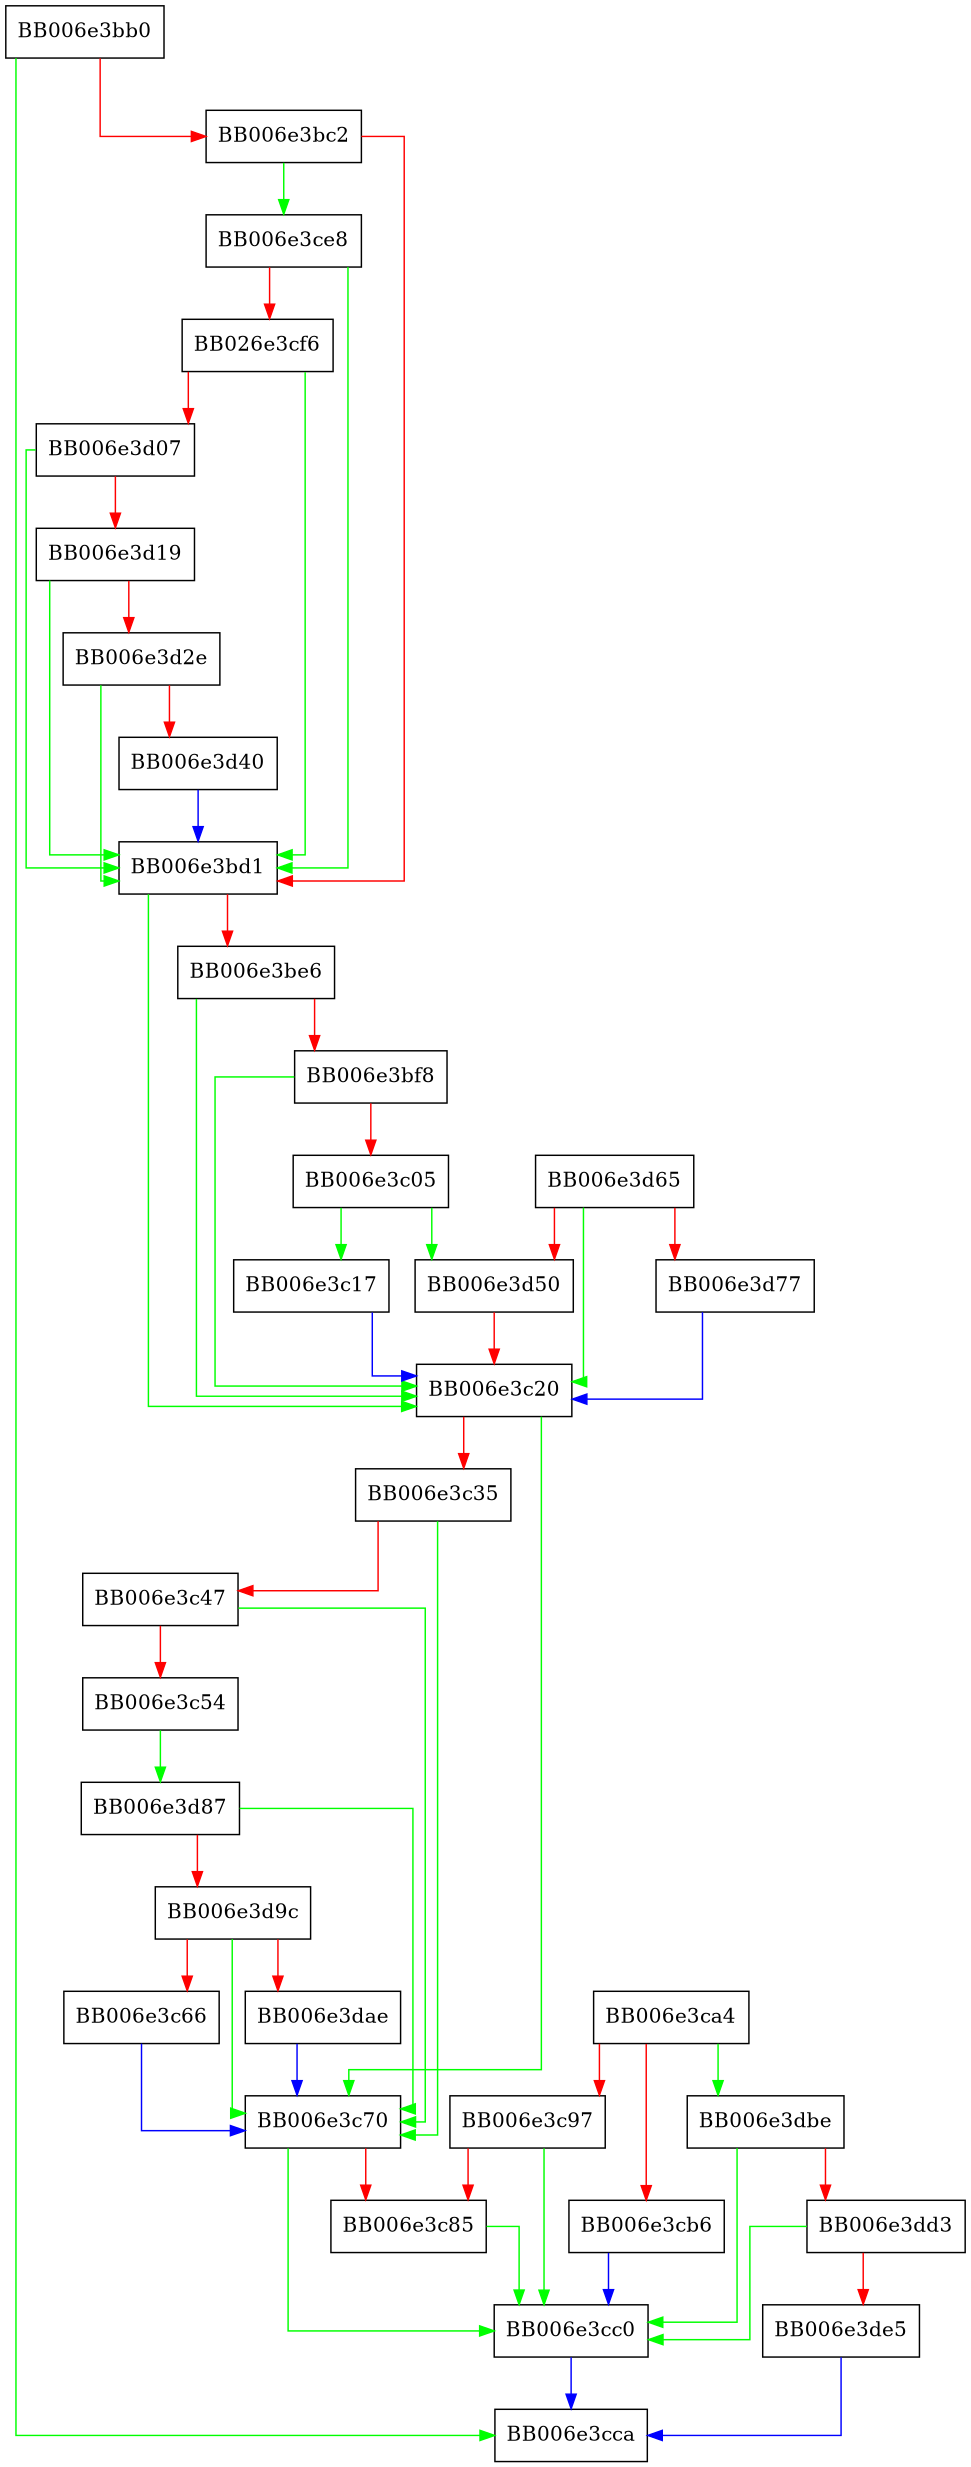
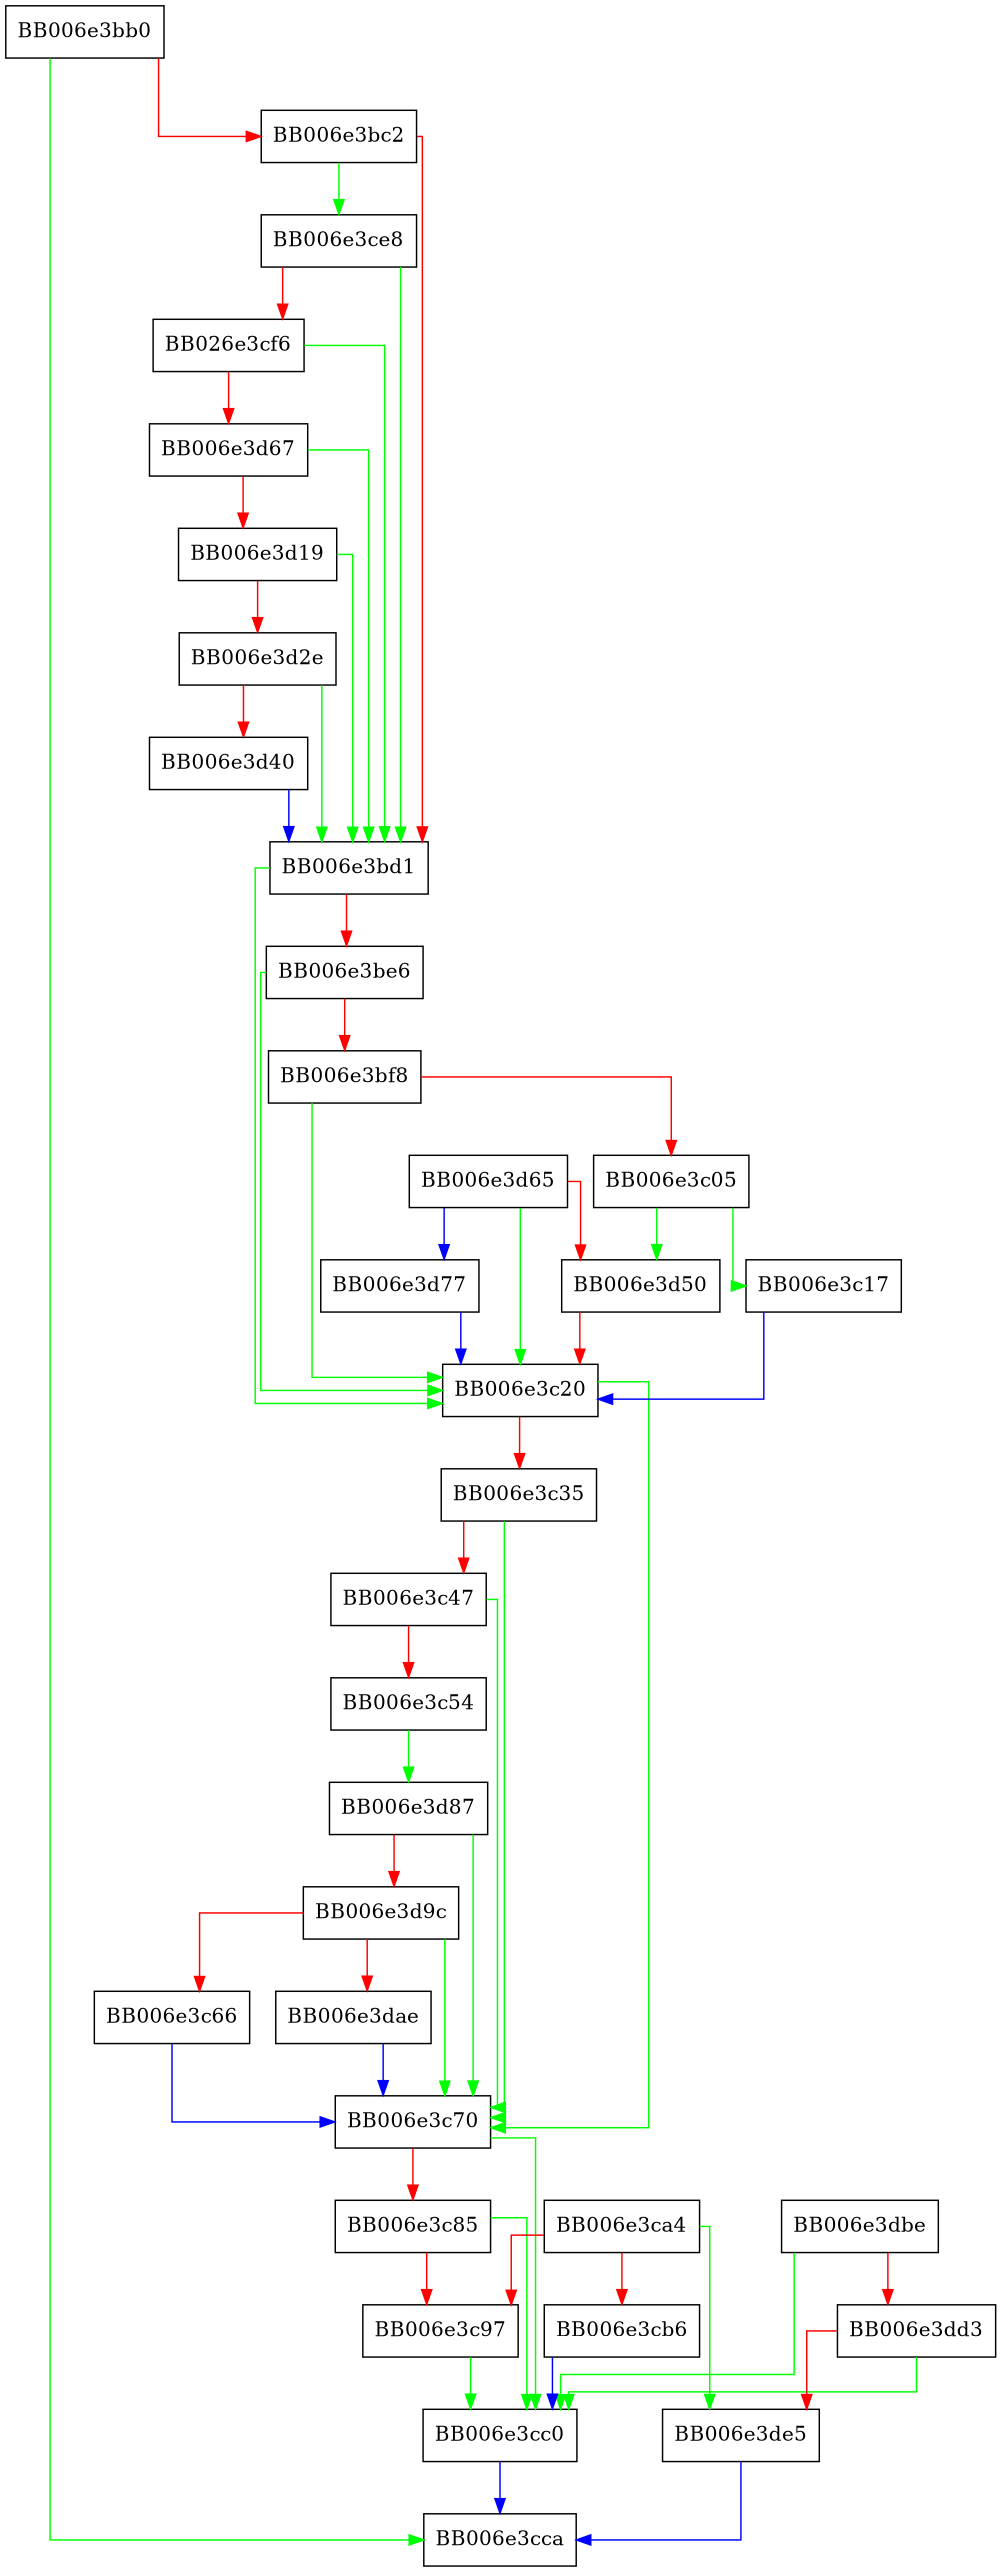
node "BB006e3d07": label "BB006e3d07" -> "BB006e3d67"
edge "BB006e3d65" -> "BB006e3d77": color red -> blue
edge "BB006e3ca4" -> "BB006e3dbe": now "BB006e3ca4" -> "BB006e3de5"
edge "BB006e3c97" -> "BB006e3c85": reversed
